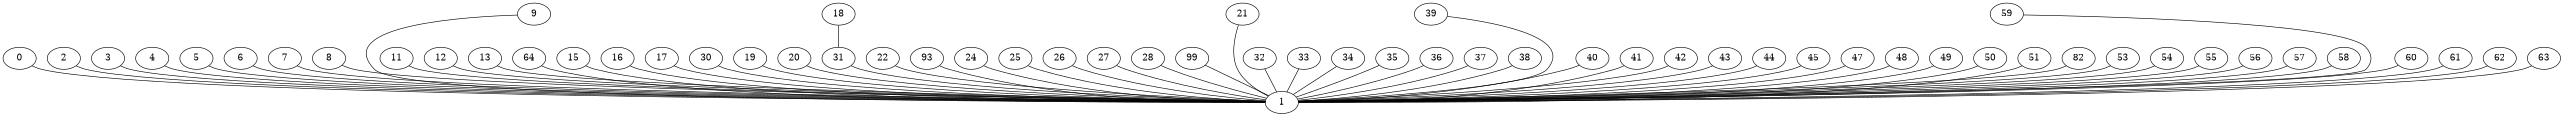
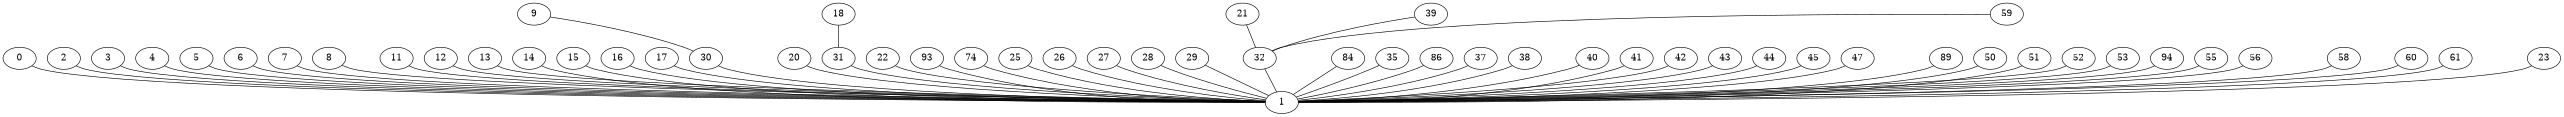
node "64": label "64" -> "14"
node "19": removed
node "24": label "24" -> "74"
node "99": label "99" -> "29"
node "33": removed
node "34": label "34" -> "84"
node "36": label "36" -> "86"
node "48": removed
node "49": label "49" -> "89"
node "82": label "82" -> "52"
node "54": label "54" -> "94"
node "57": removed
node "62": removed
node "63": label "63" -> "23"
edge "59" -- "1": now "59" -- "32"
edge "21" -- "1": now "21" -- "32"
edge "39" -- "1": now "39" -- "32"
edge "9" -- "1": now "9" -- "30"
